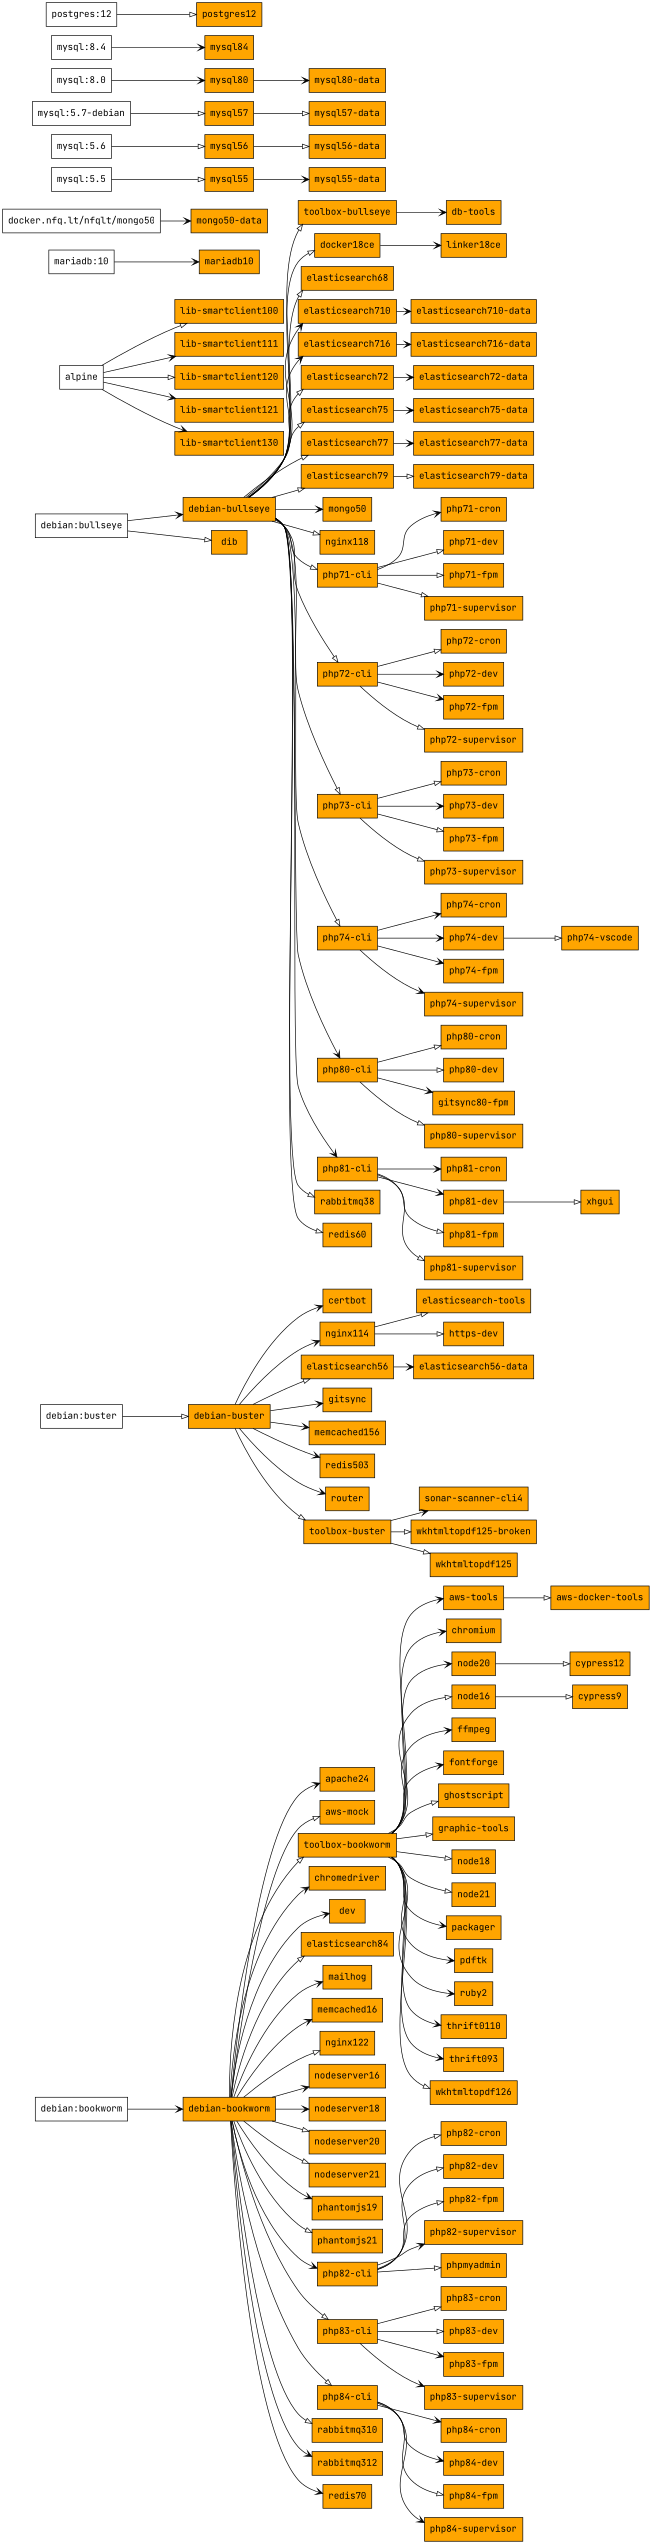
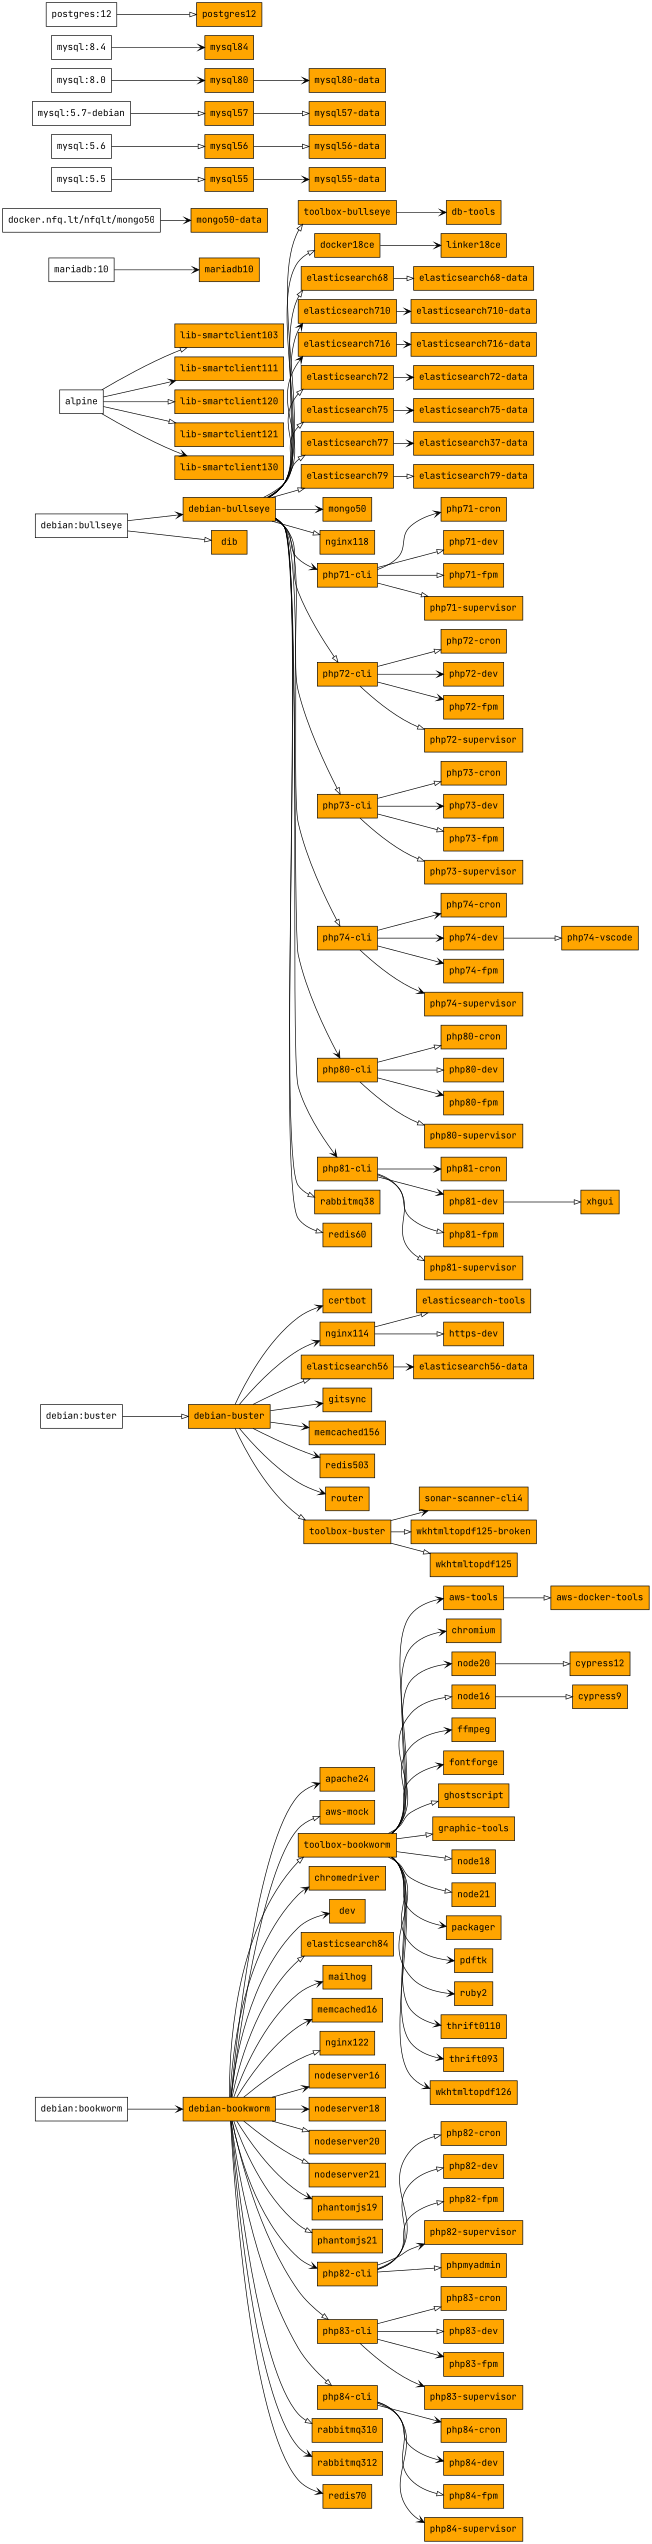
node "elasticsearch68-data": added
node "lib-smartclient100": label "lib-smartclient100" -> "lib-smartclient103"
edge "alpine" -> "lib-smartclient121": arrowhead vee -> onormal
node "elasticsearch77-data": label "elasticsearch77-data" -> "elasticsearch37-data"
edge "debian-bullseye" -> "php71-cli": arrowhead onormal -> vee
node "gitsync80-fpm": label "gitsync80-fpm" -> "php80-fpm"
edge "toolbox-bookworm" -> "wkhtmltopdf126": arrowhead onormal -> vee
